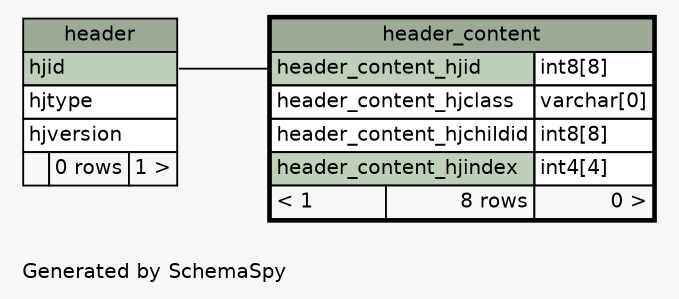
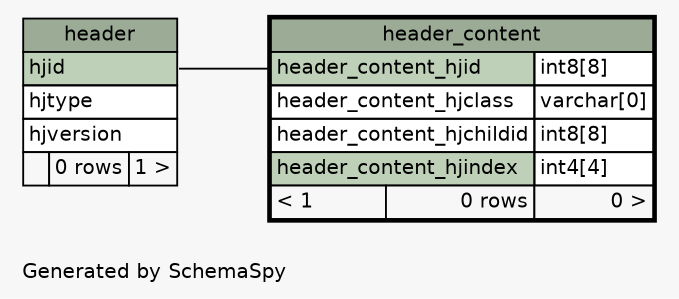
node "header_content": text "8 rows" -> "0 rows"
